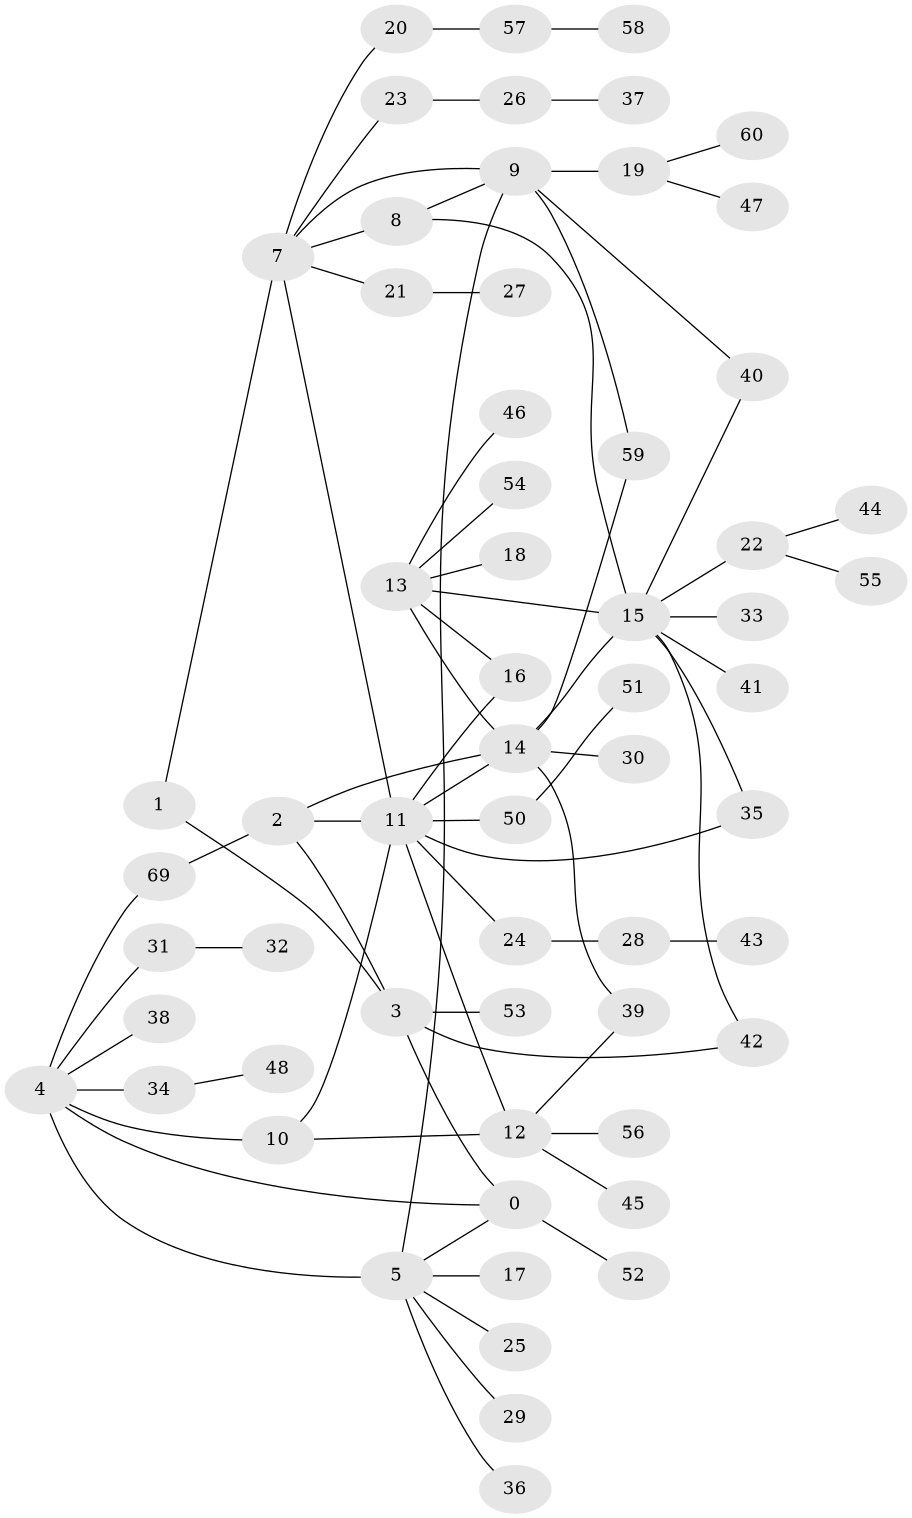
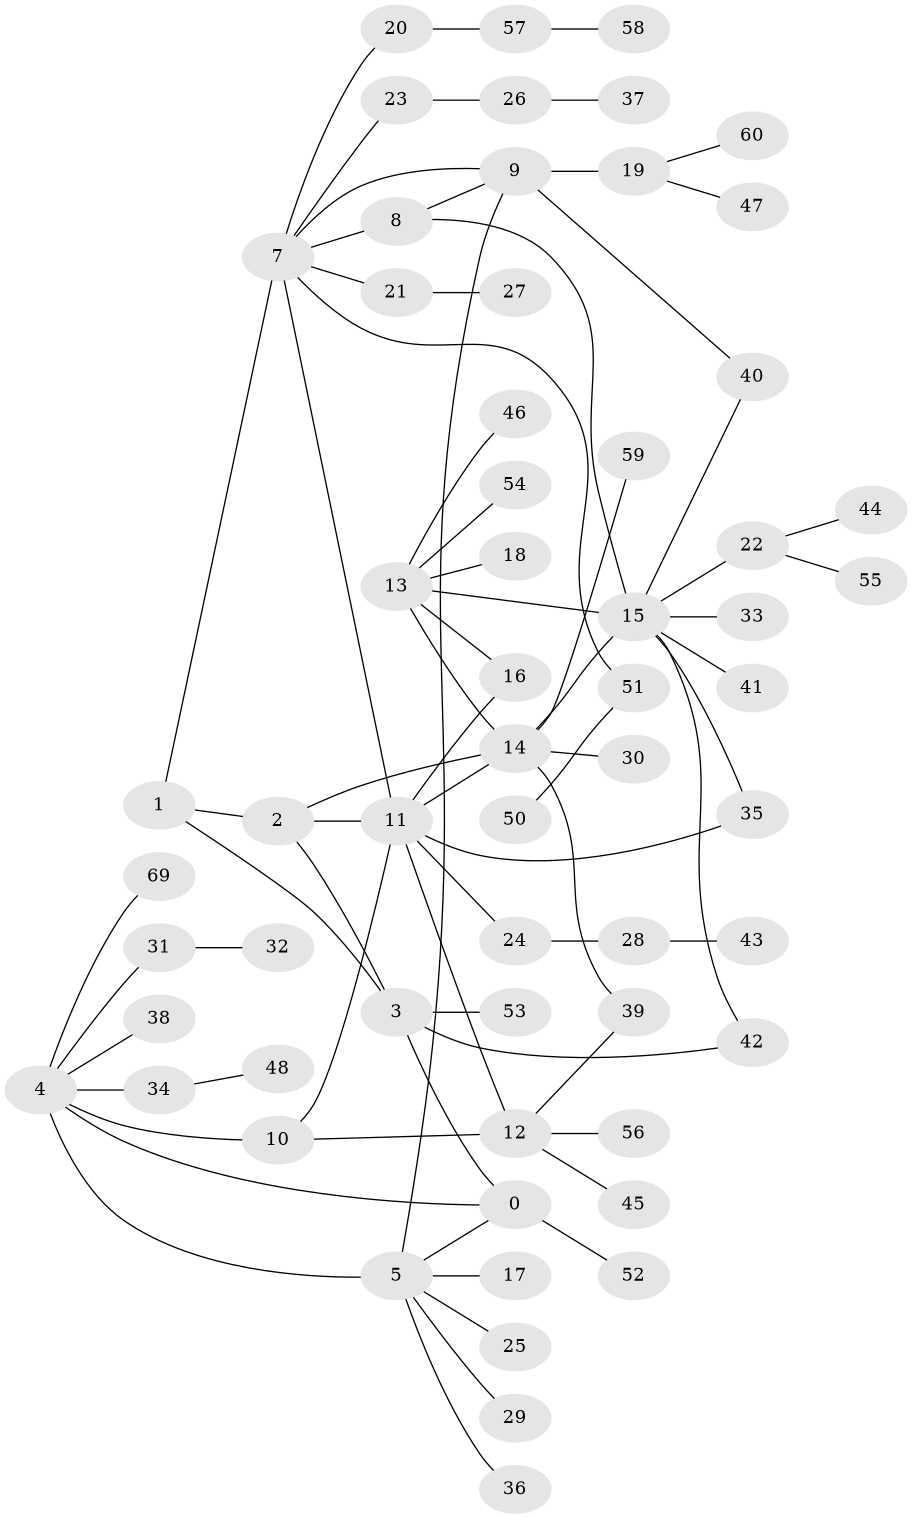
edge "9" -- "59": removed
edge "7" -- "51": added
edge "50" -- "11": removed
edge "2" -- "69": now "2" -- "1"
